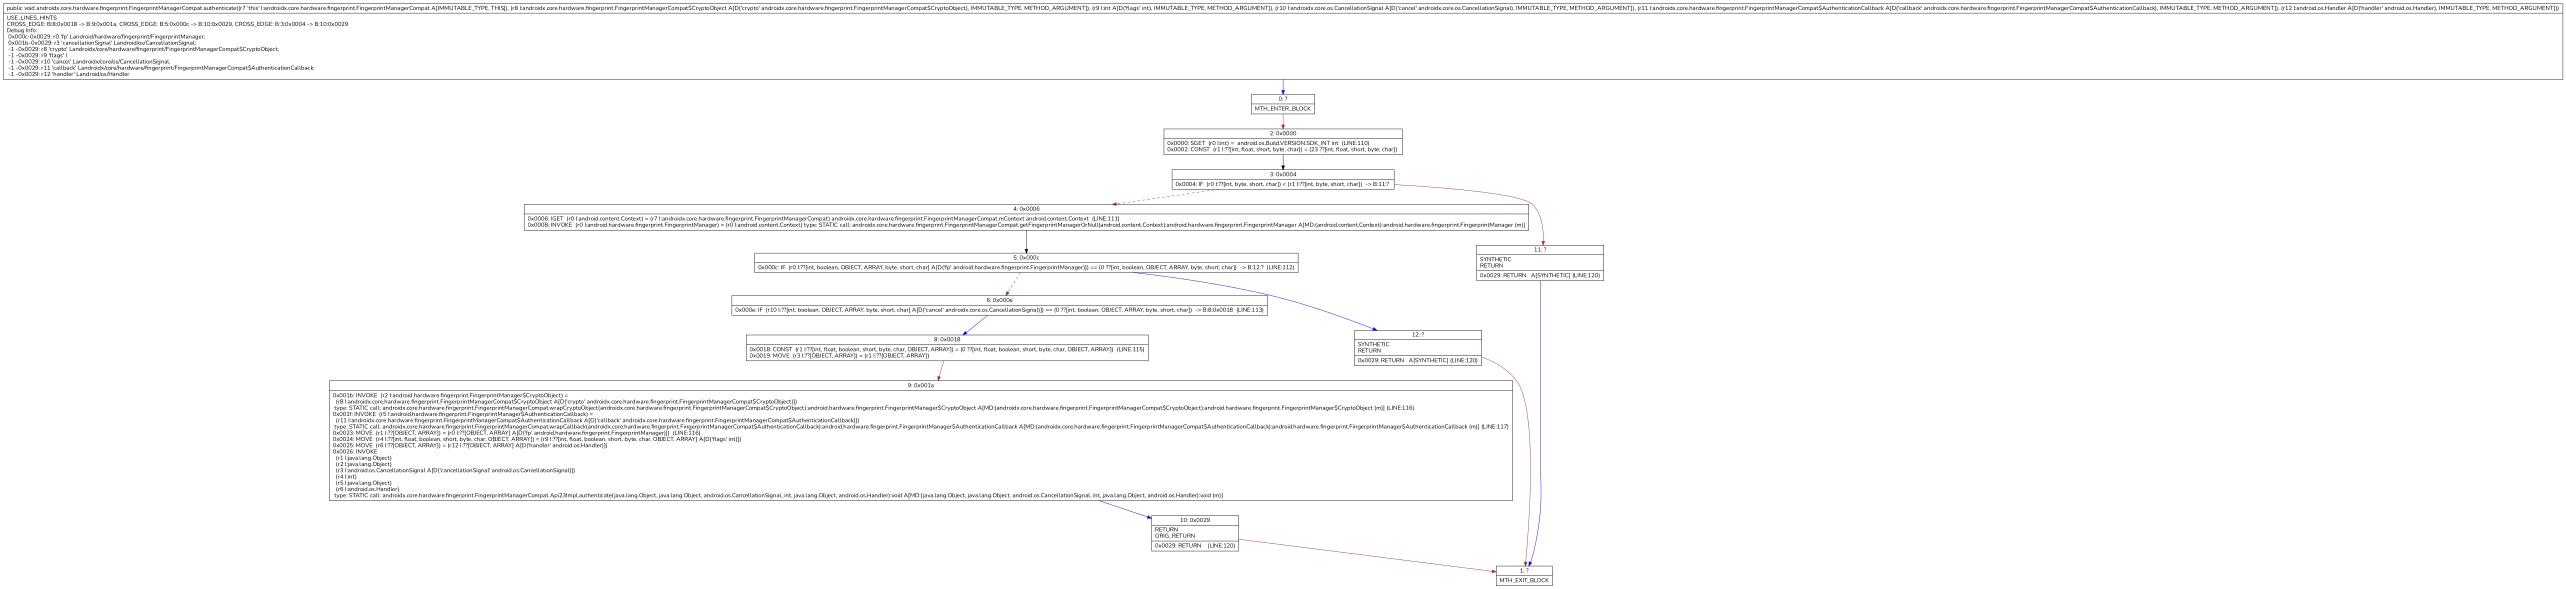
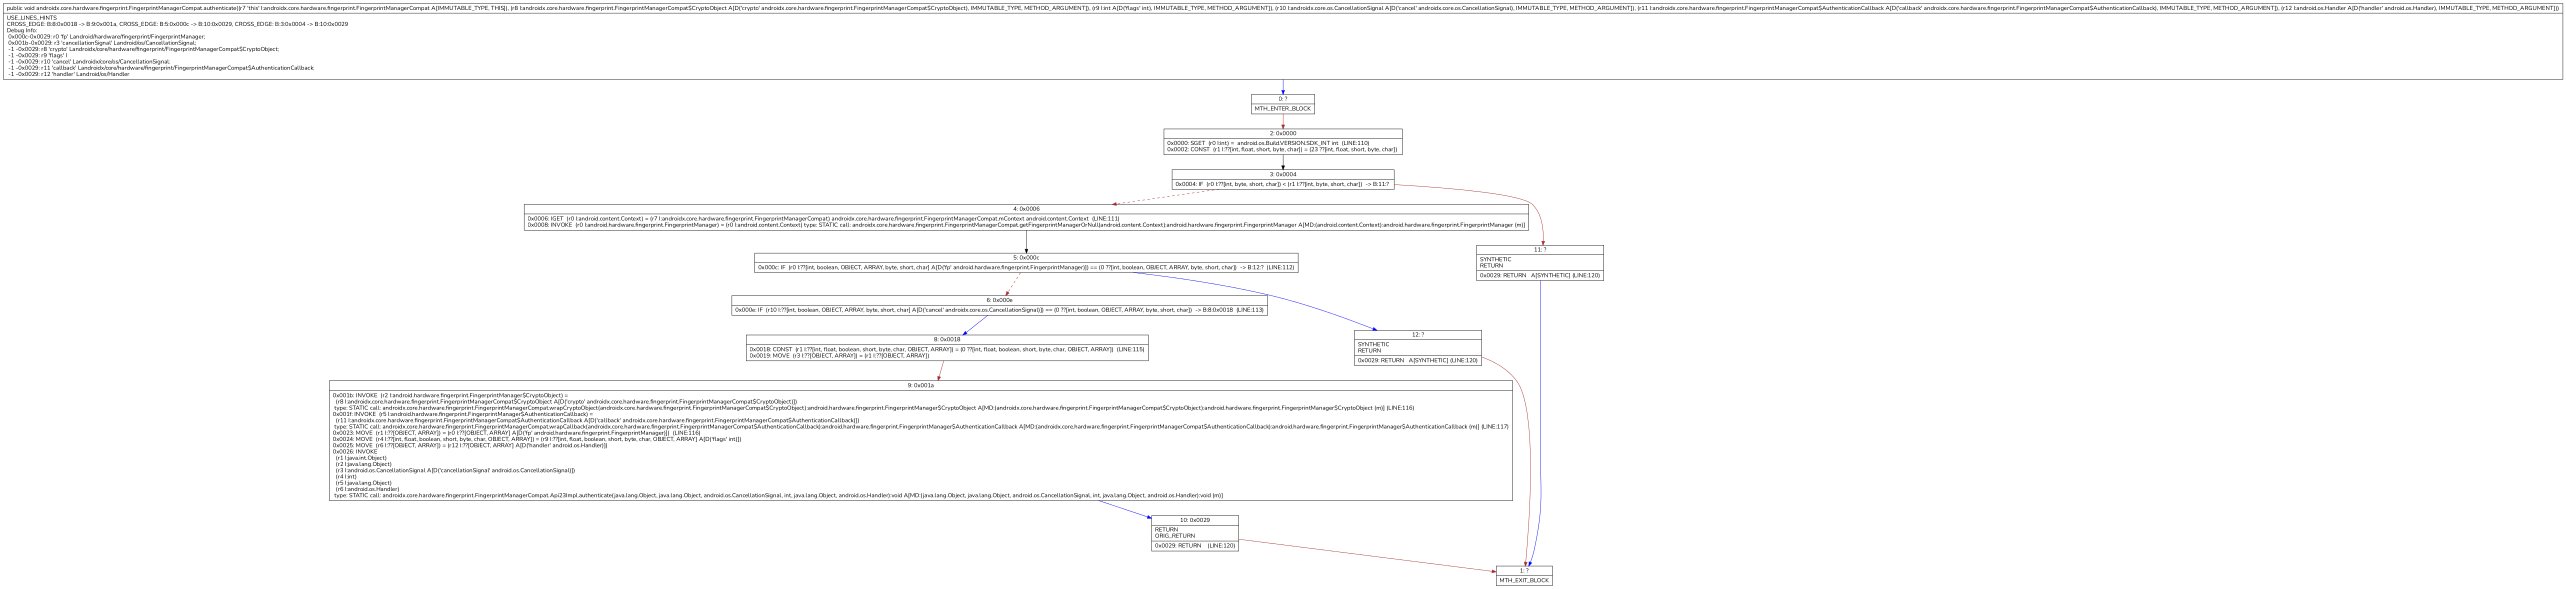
node "9: 0x001a": text "(r1 I:java.lang.Object)" -> "(r1 I:java.int.Object)"
